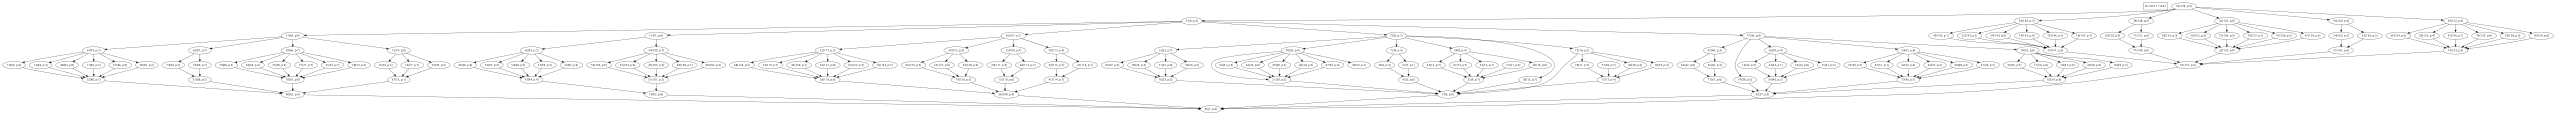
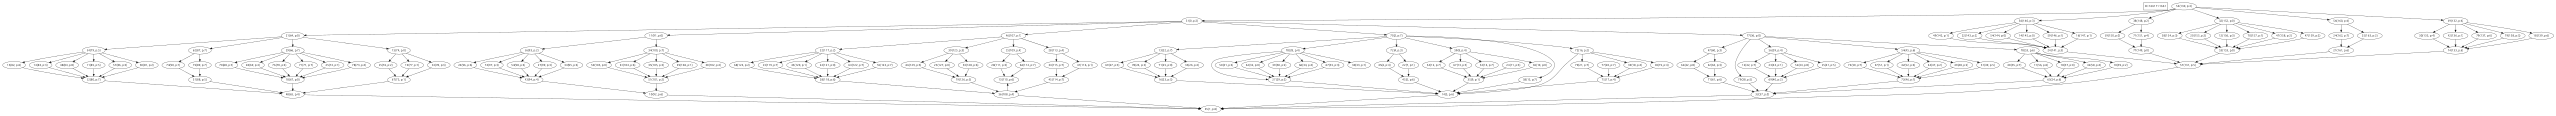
node "39(134, p:5)": removed
edge "13(110, p:6)" -> "56(108, p:4)": reversed
